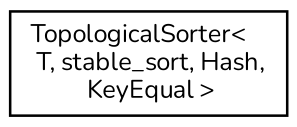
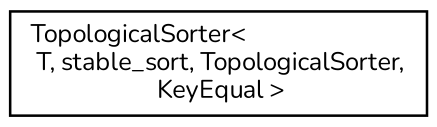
node "TopologicalSorter< T, stable_sort, Hash, KeyEqual >": label "TopologicalSorter< T, stable_sort, Hash, KeyEqual >" -> "TopologicalSorter< T, stable_sort, TopologicalSorter, KeyEqual >"
